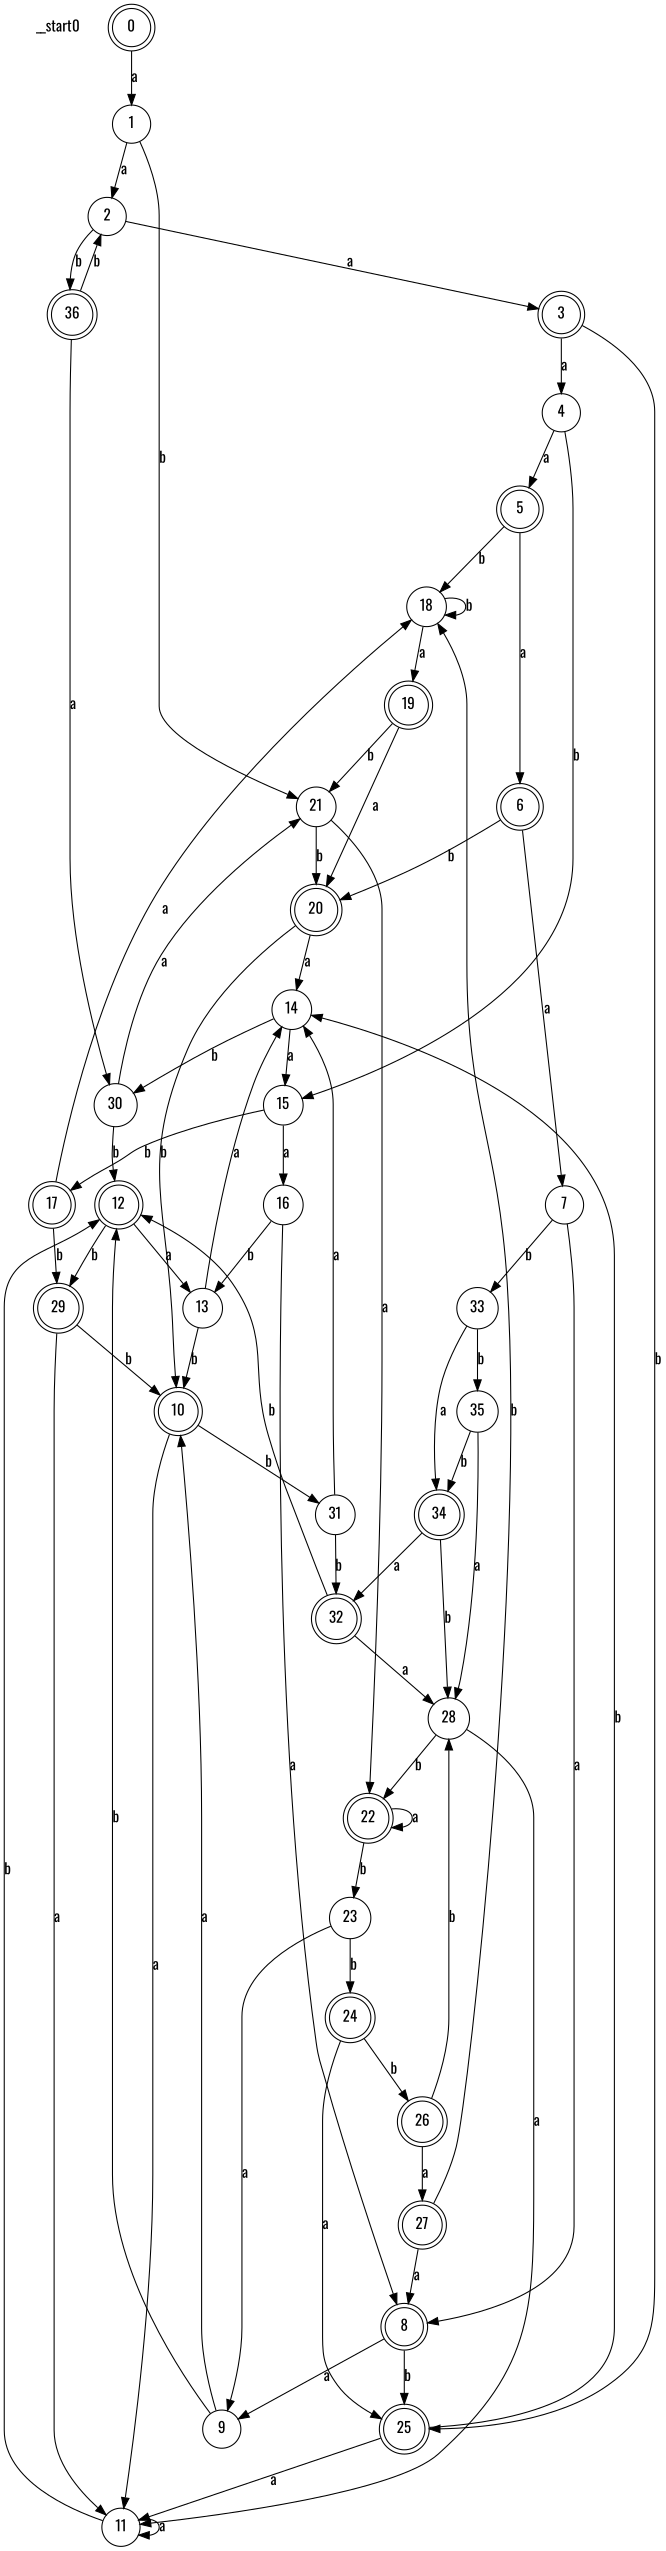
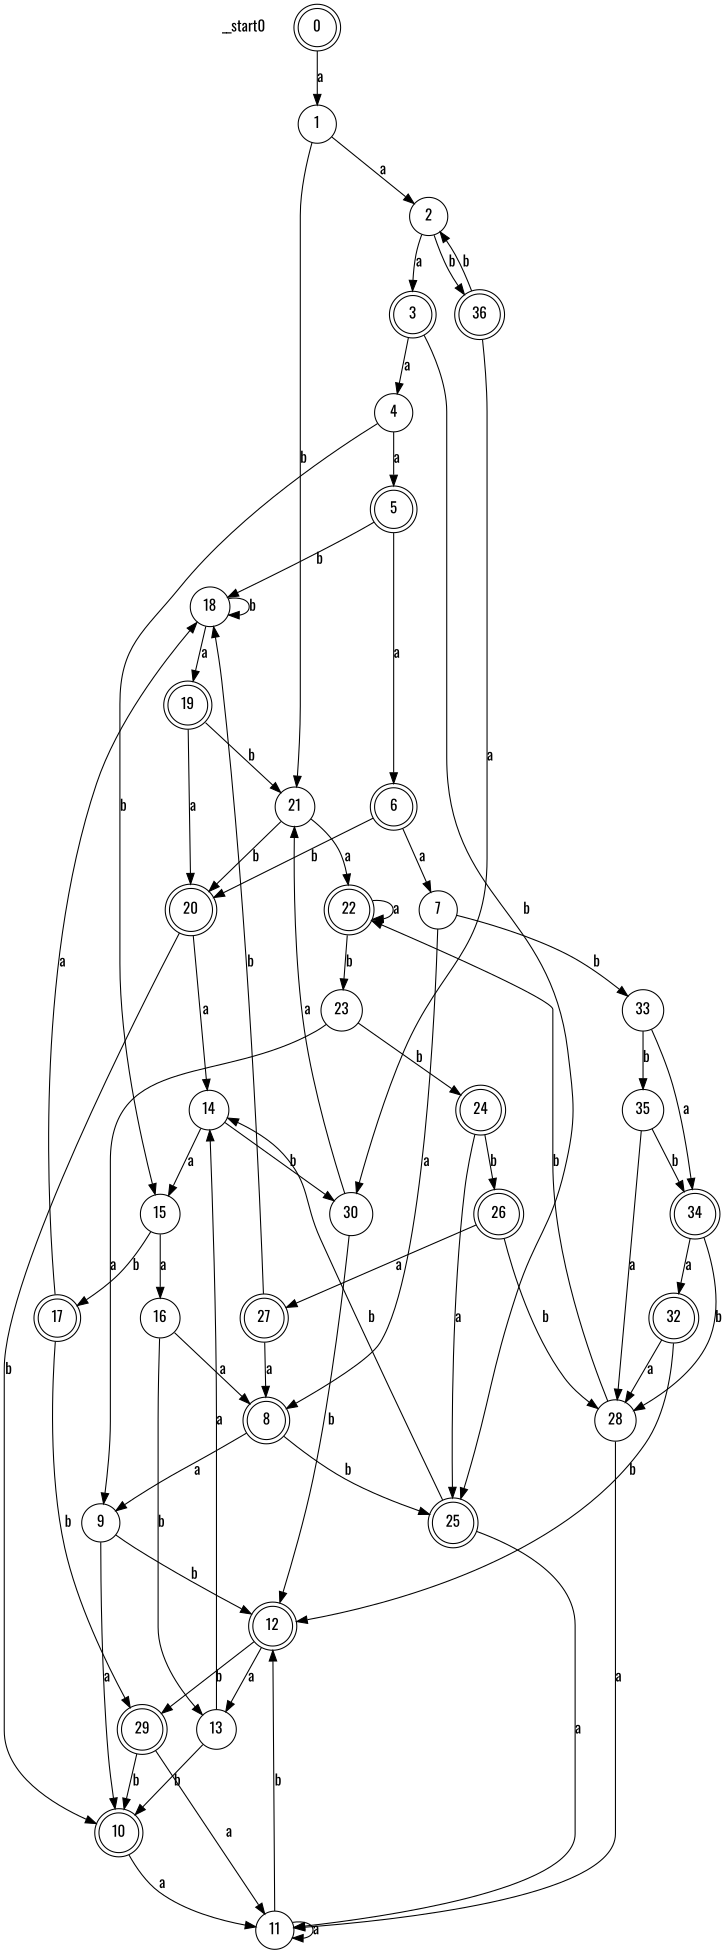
node "31": removed
